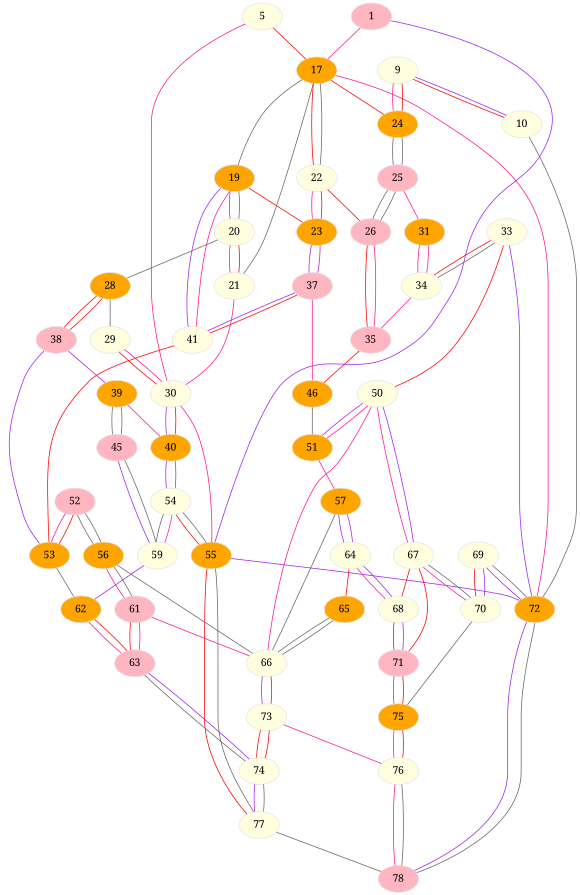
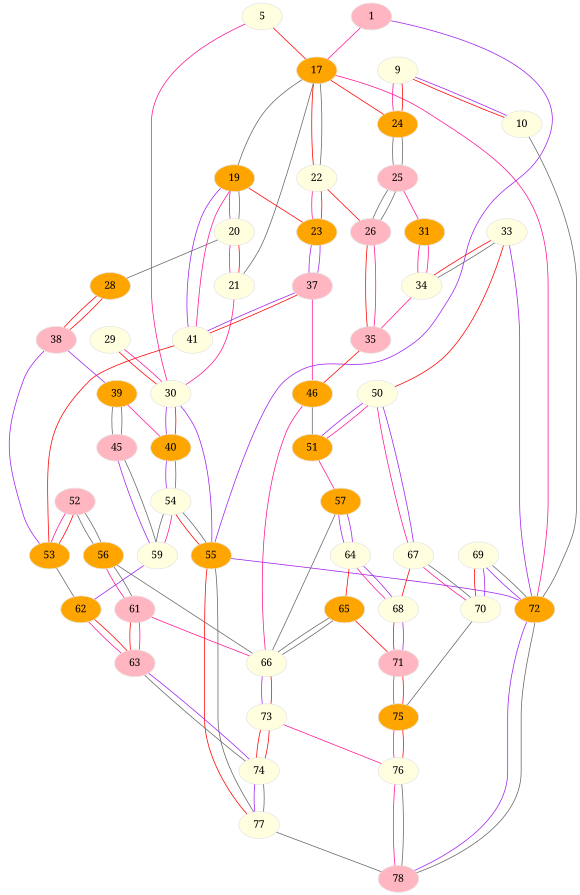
edge "28" -- "29": removed
edge "30" -- "55": color deeppink -> purple
edge "50" -- "66": now "46" -- "66"
edge "67" -- "71": now "65" -- "71"
